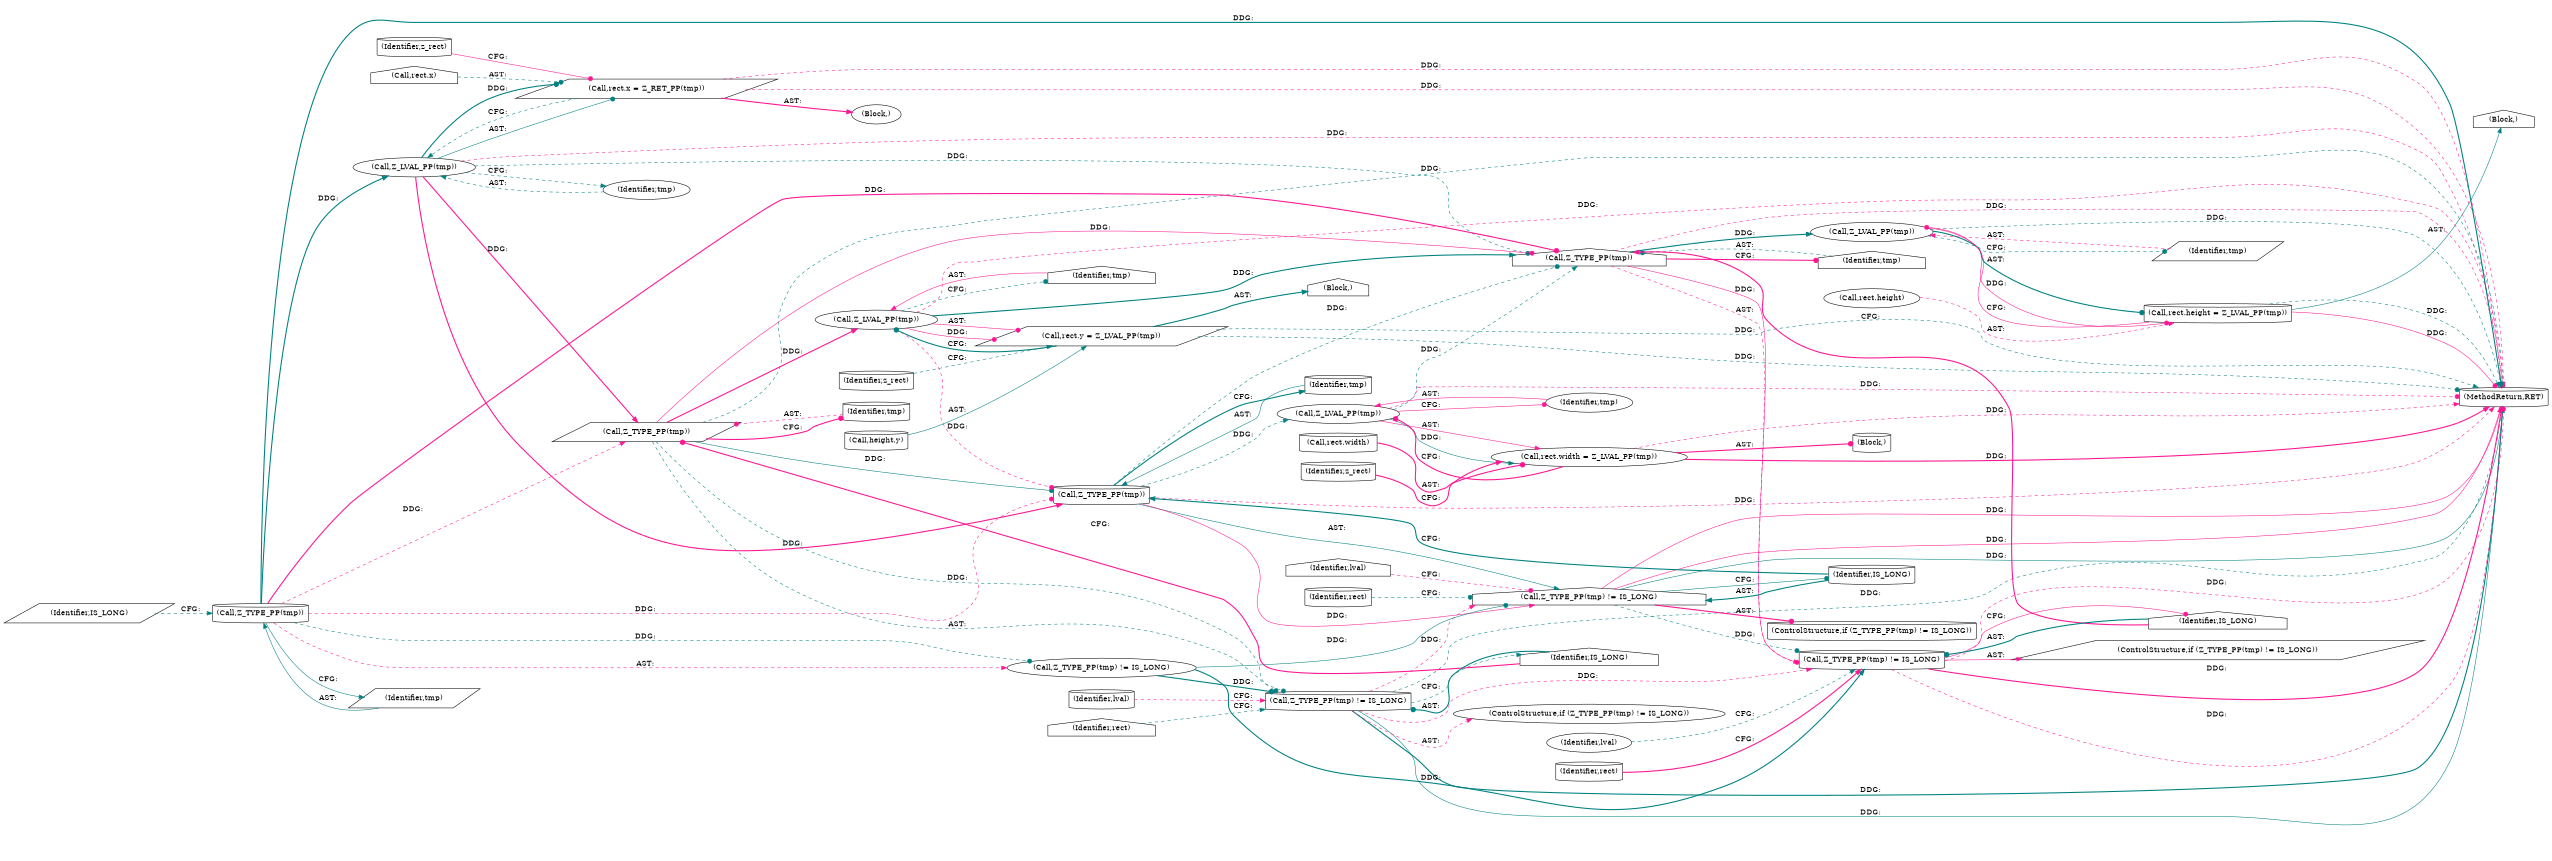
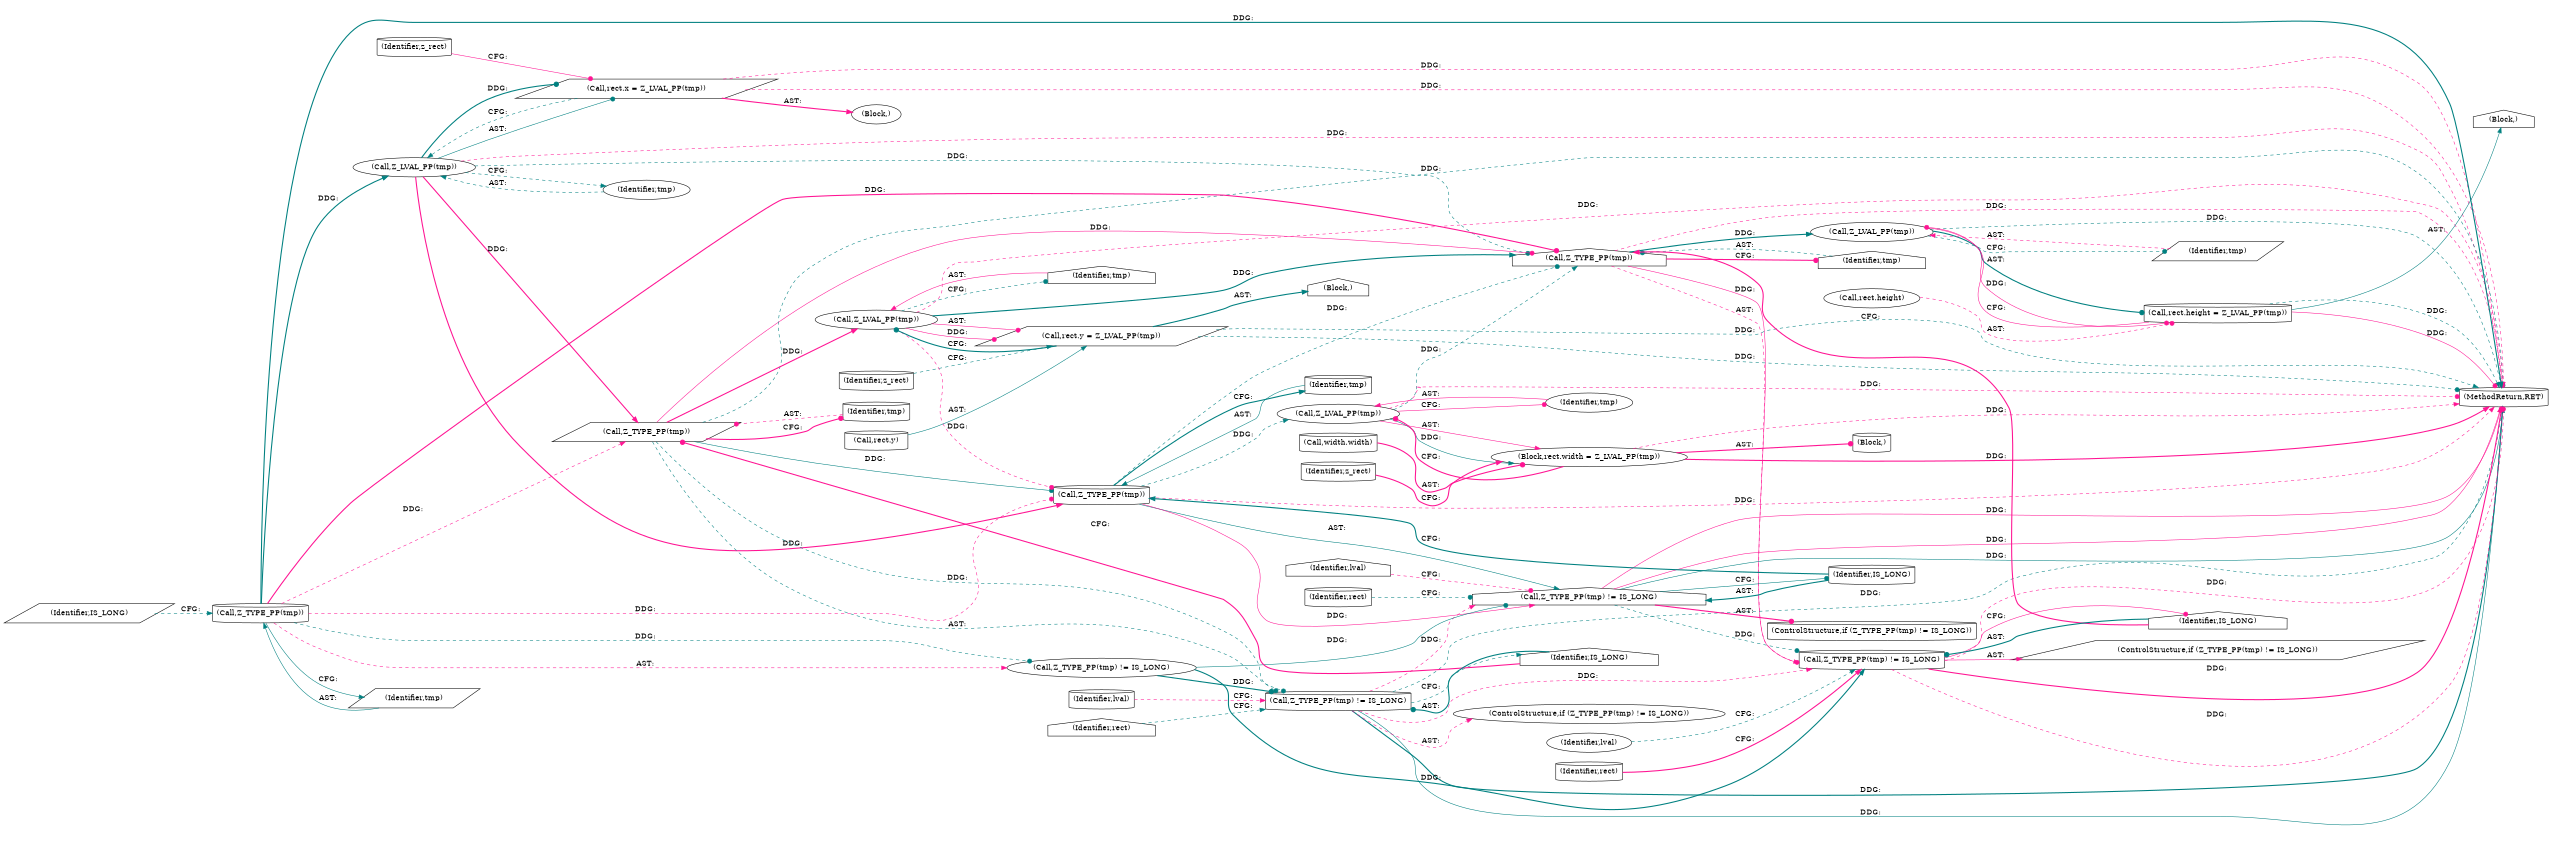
node "(Call,rect.x)": removed
node "(Call,rect.x = Z_RET_PP(tmp))": label "(Call,rect.x = Z_RET_PP(tmp))" -> "(Call,rect.x = Z_LVAL_PP(tmp))"
edge "(Call,rect.height)" -> "(Call,rect.height = Z_LVAL_PP(tmp))": arrowhead normal -> dot
node "(Call,height.y)": label "(Call,height.y)" -> "(Call,rect.y)"
node "(Call,rect.width)": label "(Call,rect.width)" -> "(Call,width.width)"
node "(Call,rect.width = Z_LVAL_PP(tmp))": label "(Call,rect.width = Z_LVAL_PP(tmp))" -> "(Block,rect.width = Z_LVAL_PP(tmp))"
